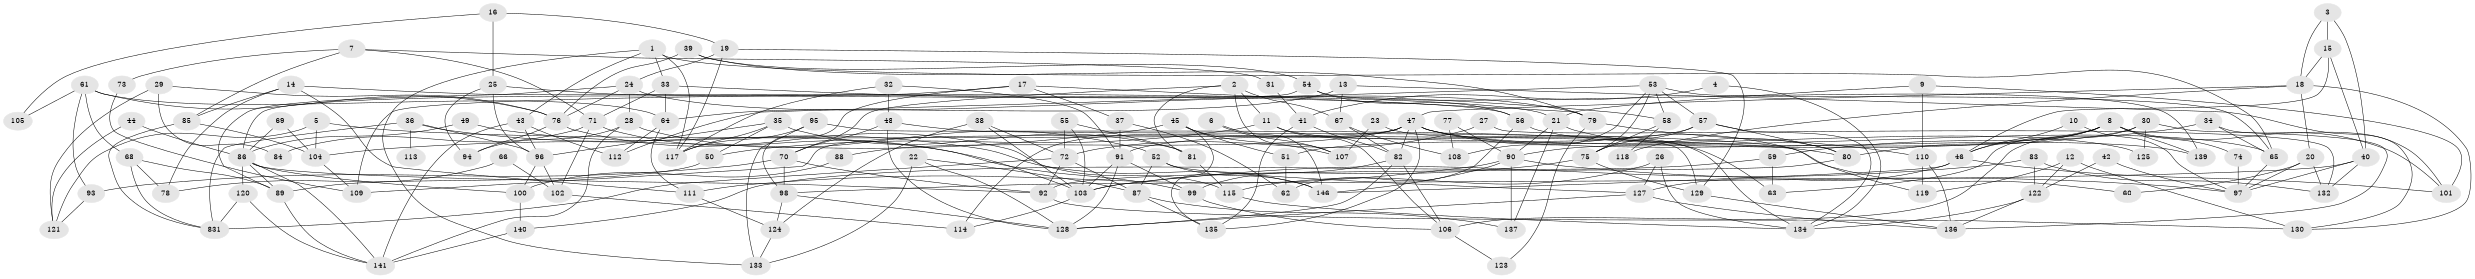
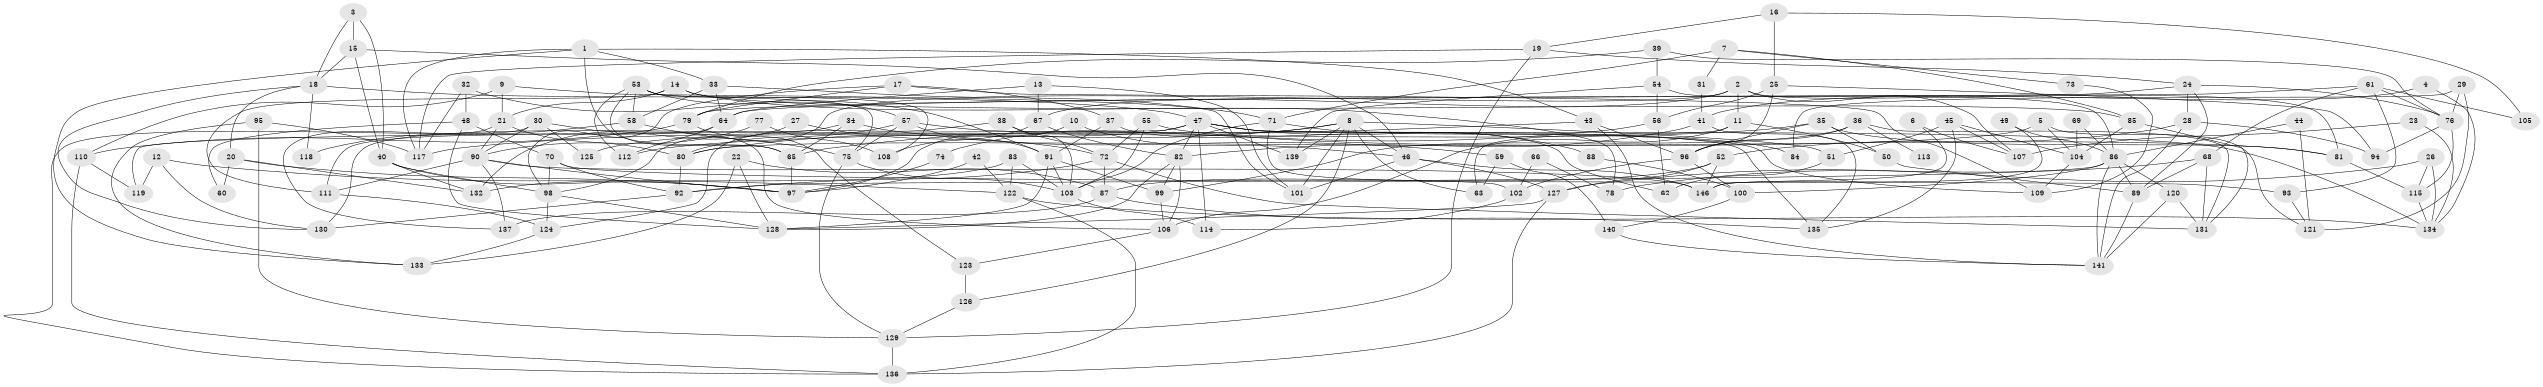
edge "2" -- "70": now "2" -- "98"
node "831": label "831" -> "131"
node "126": added
